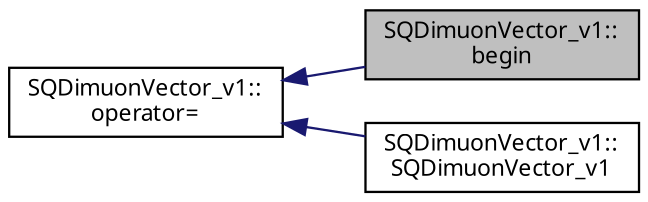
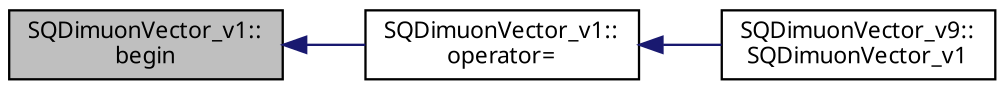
edge "SQDimuonVector_v1:: begin" -> "SQDimuonVector_v1:: operator=": reversed
node "SQDimuonVector_v1:: SQDimuonVector_v1": label "SQDimuonVector_v1:: SQDimuonVector_v1" -> "SQDimuonVector_v9:: SQDimuonVector_v1"
